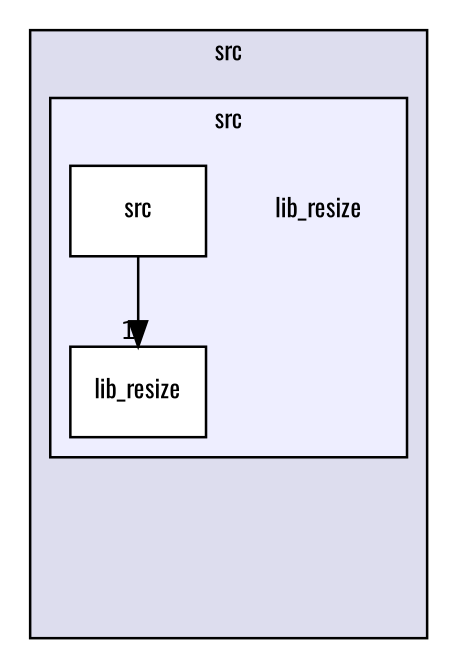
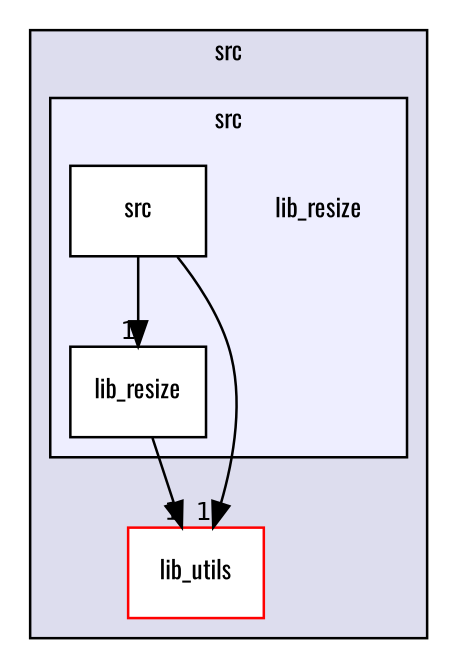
node "lib_utils": added
